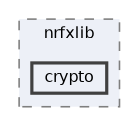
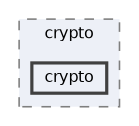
cluster "nrfxlib": label "nrfxlib" -> "crypto"
